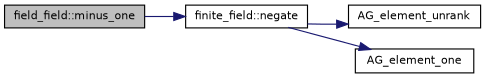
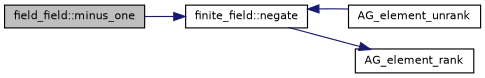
edge "finite_field::negate" -> "AG_element_unrank": reversed
node "AG_element_one": label "AG_element_one" -> "AG_element_rank"
